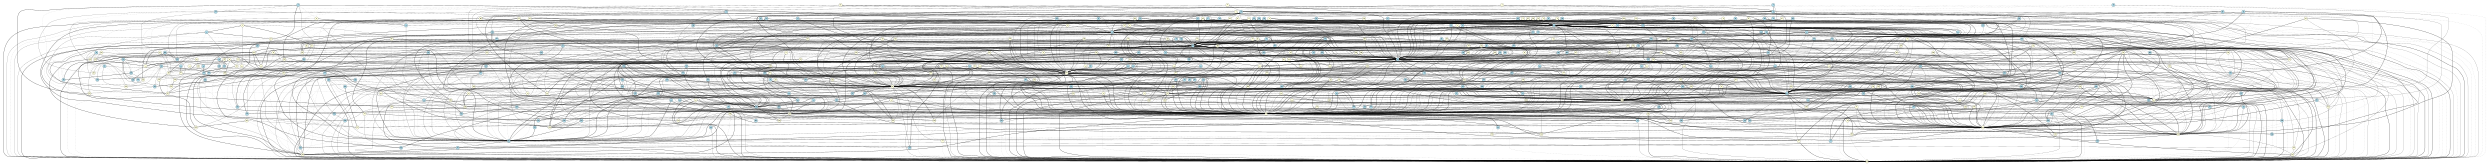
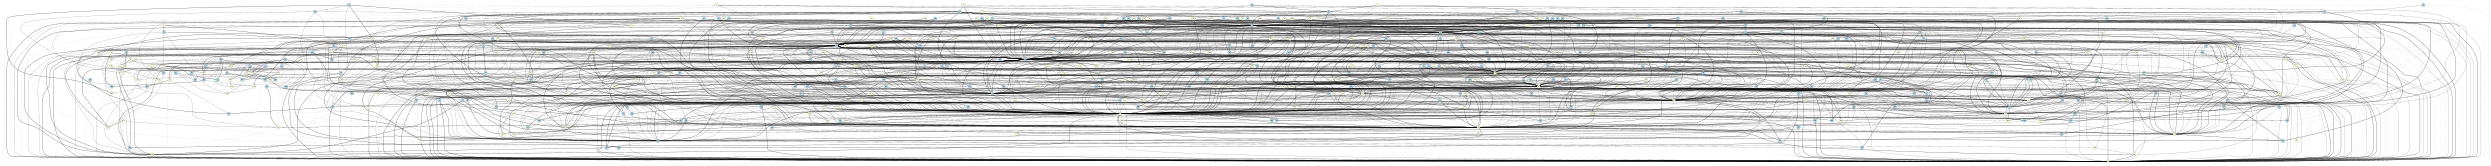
node "180": added
